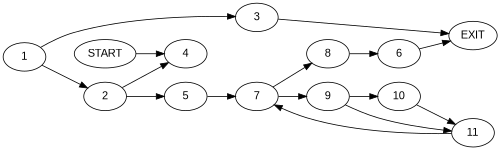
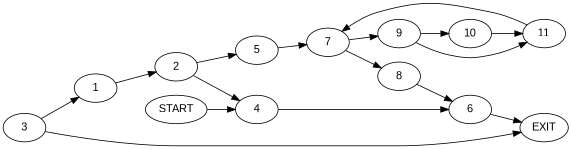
edge "1" -> "3": reversed
edge "4" -> "6": added
